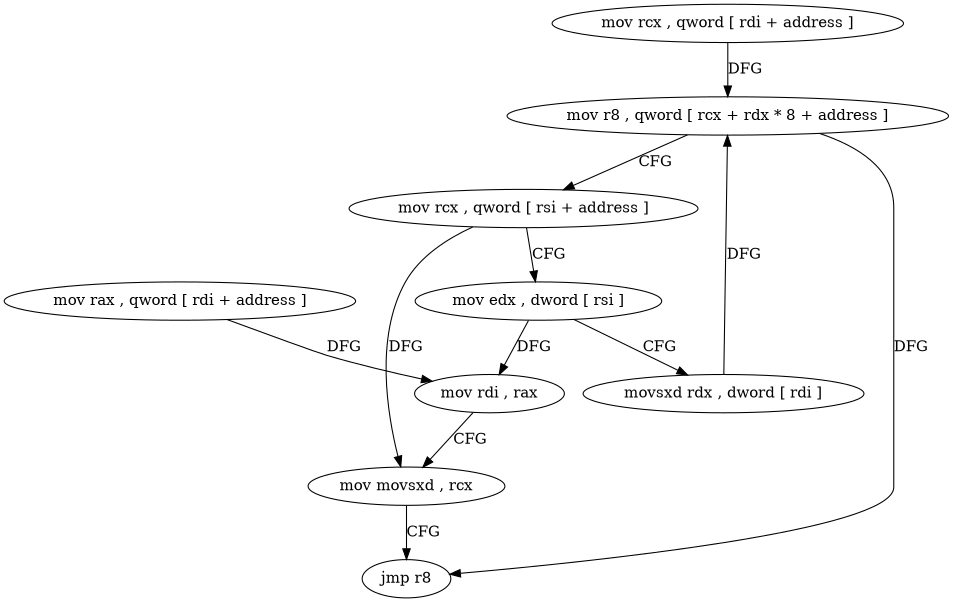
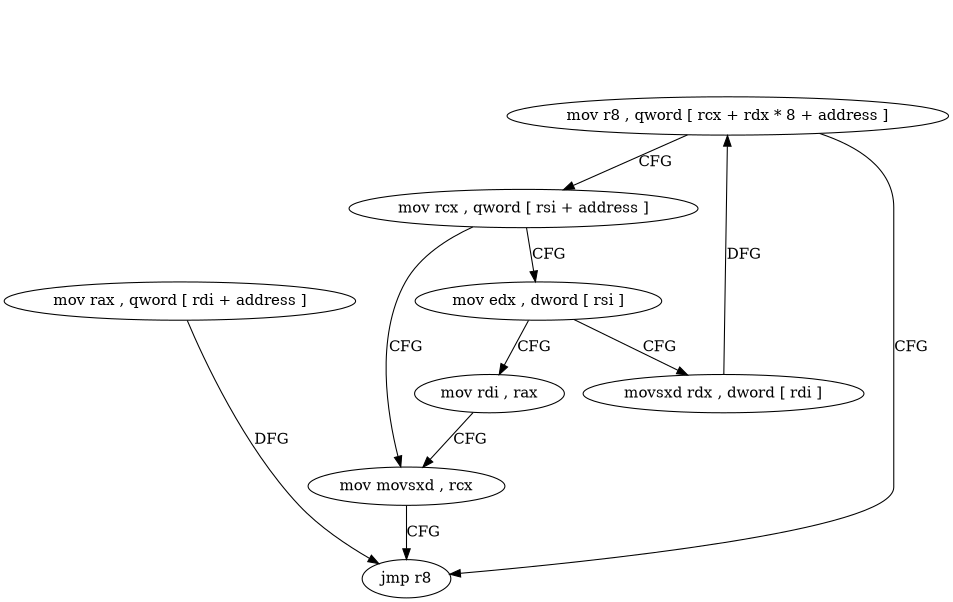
node "mov rcx , qword [ rdi + address ]": removed
edge "mov rcx , qword [ rsi + address ]" -> "mov movsxd , rcx": label "DFG" -> "CFG"
edge "mov edx , dword [ rsi ]" -> "mov rdi , rax": label "DFG" -> "CFG"
edge "mov r8 , qword [ rcx + rdx * 8 + address ]" -> "jmp r8": label "DFG" -> "CFG"
edge "mov rax , qword [ rdi + address ]" -> "mov rdi , rax": now "mov rax , qword [ rdi + address ]" -> "jmp r8"
